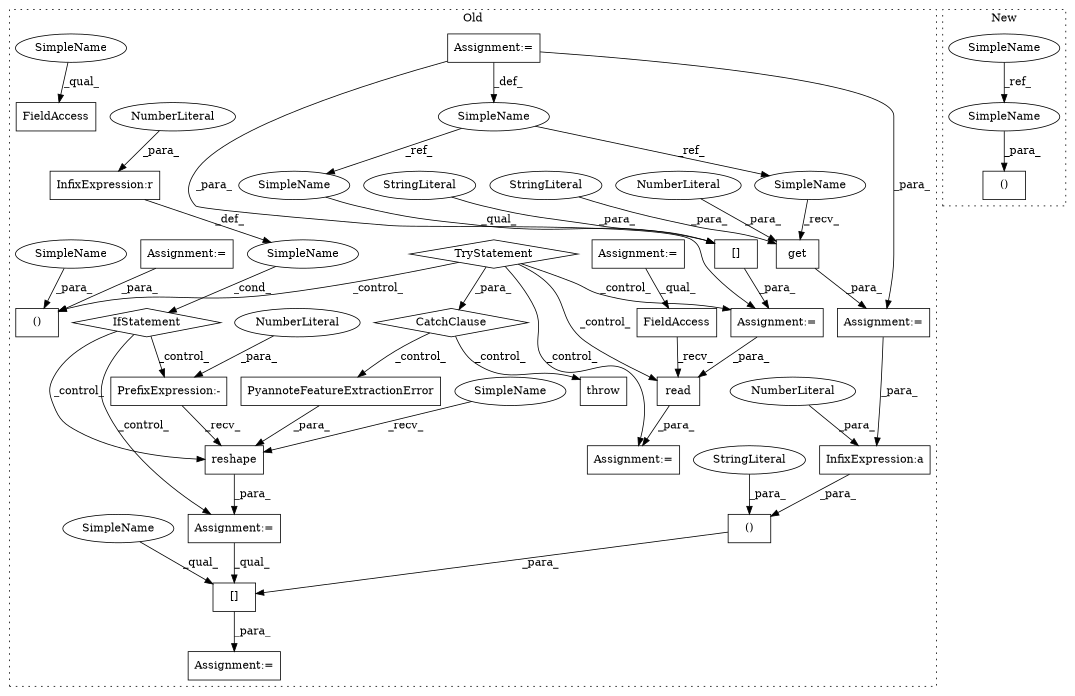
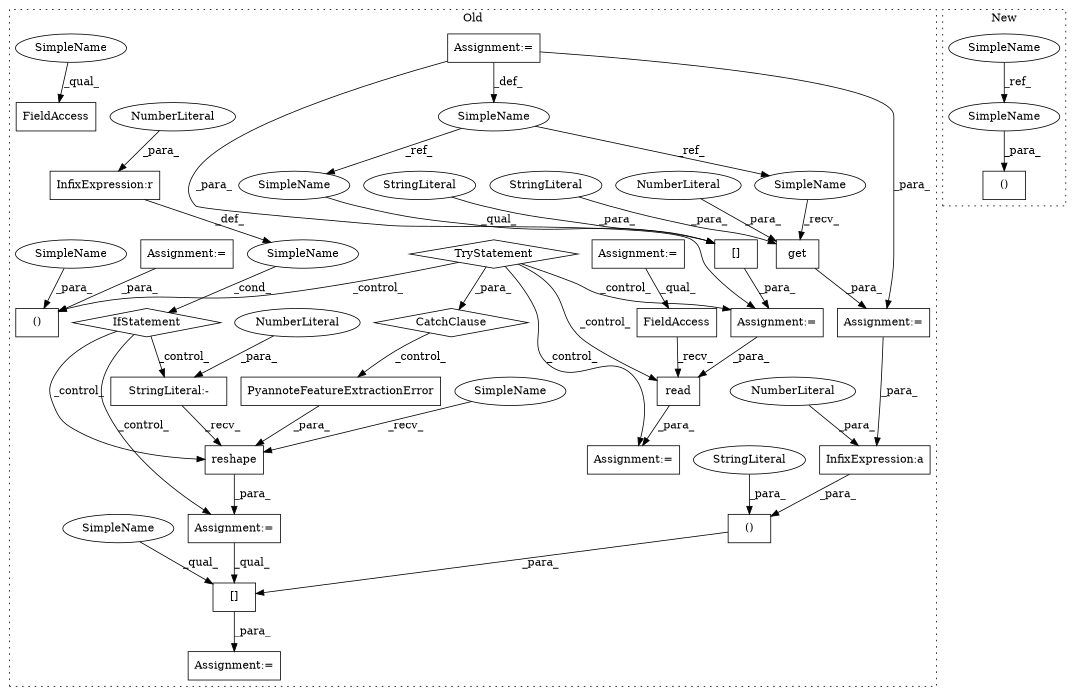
node "PrefixExpression:-": label "PrefixExpression:-" -> "StringLiteral:-"
node "throw": removed
